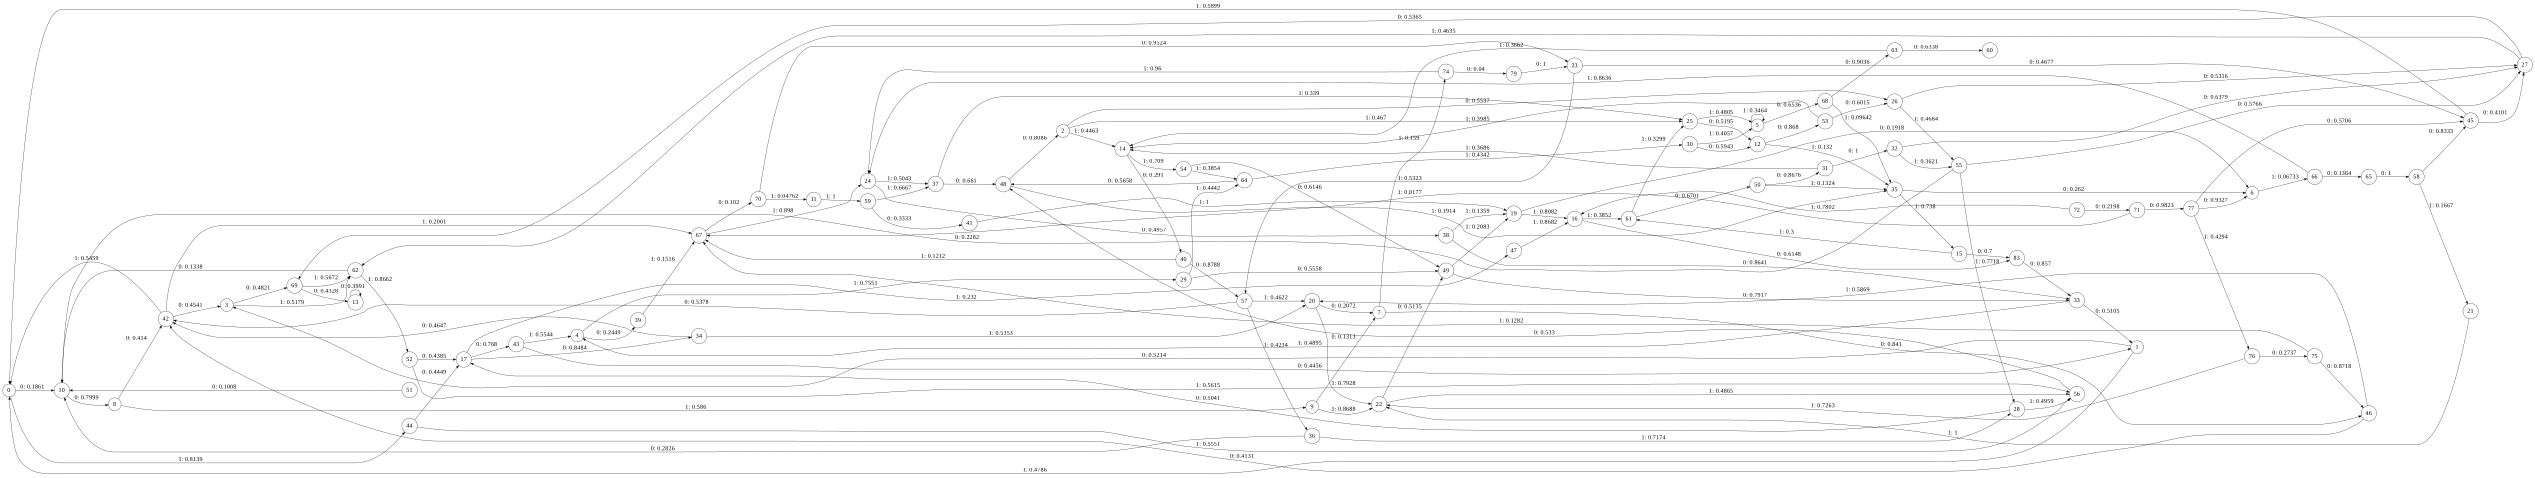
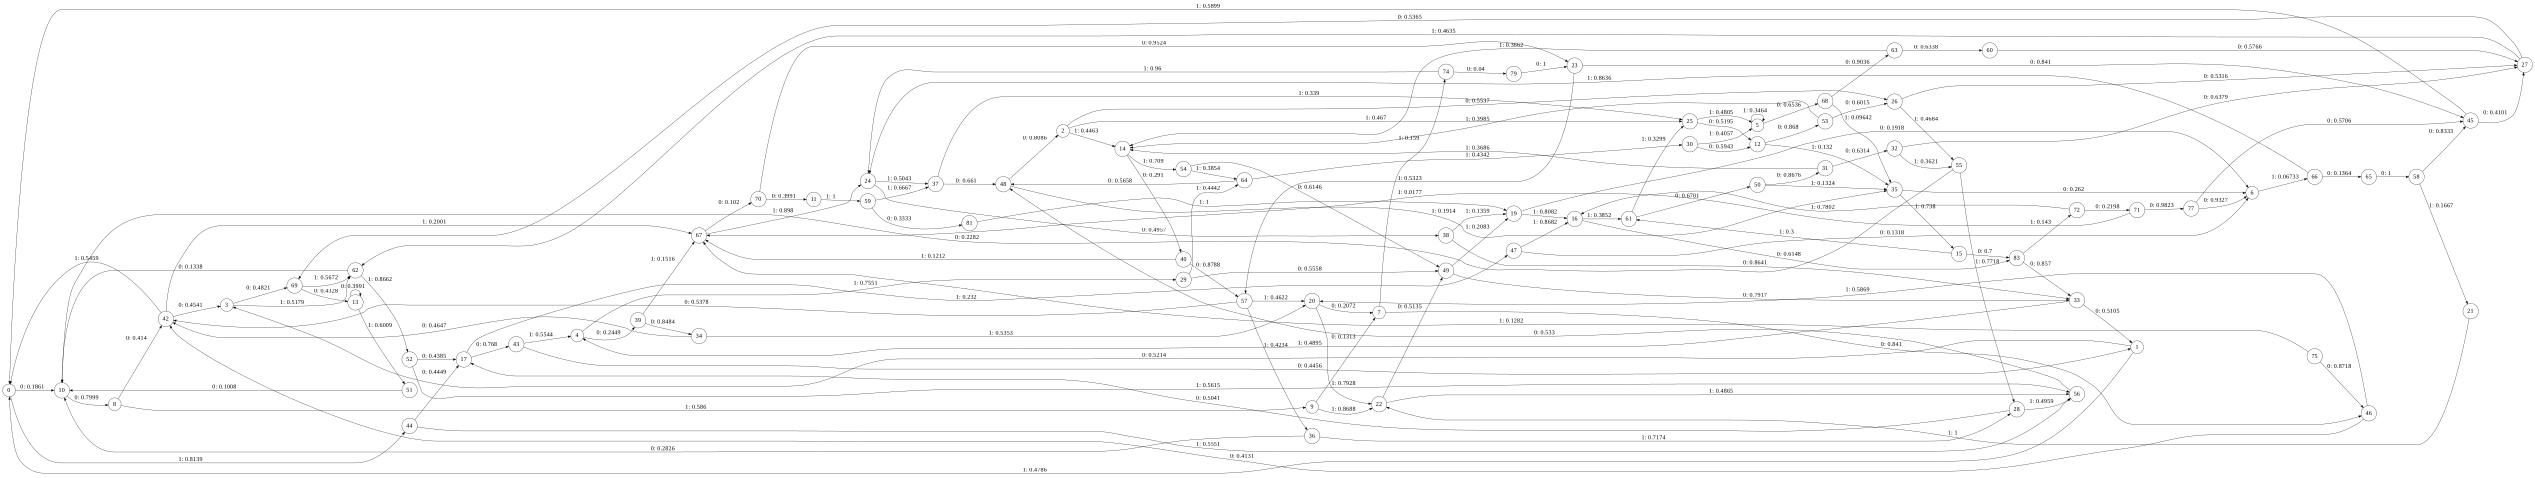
edge "23" -> "45": label "0: 0.4677   " -> "0: 0.841    "
edge "55" -> "27": now "60" -> "27"
edge "31" -> "32": label "0: 1        " -> "0: 0.6314   "
edge "70" -> "11": label "1: 0.04762  " -> "0: 0.3991   "
node "41": label "41" -> "81"
edge "83" -> "72": added, label "1: 0.143"
edge "47" -> "6": added, label "0: 0.1318"
edge "13" -> "51": added, label "1: 0.6009"
edge "17" -> "34": now "39" -> "34"
node "76": removed
